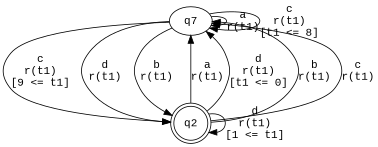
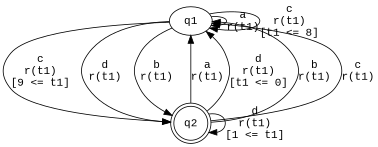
node "q7": label "q7" -> "q1"
